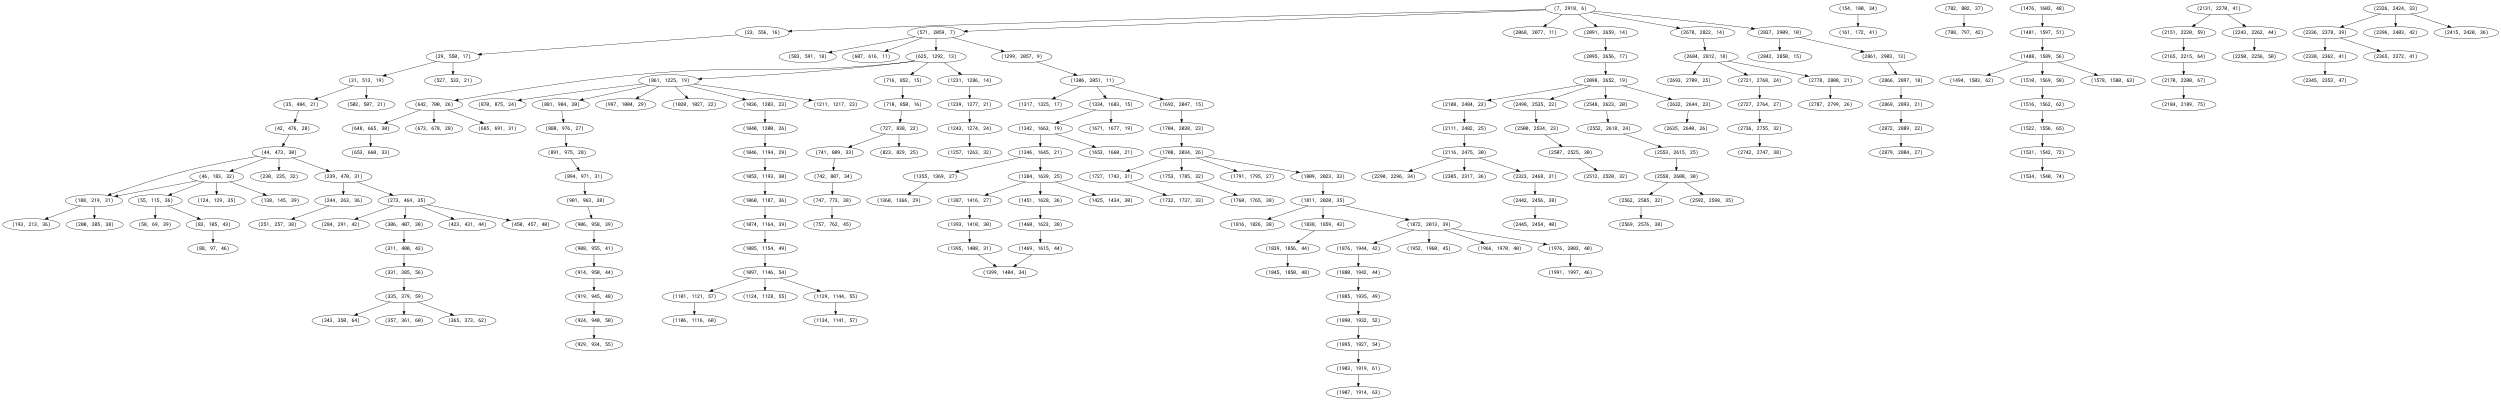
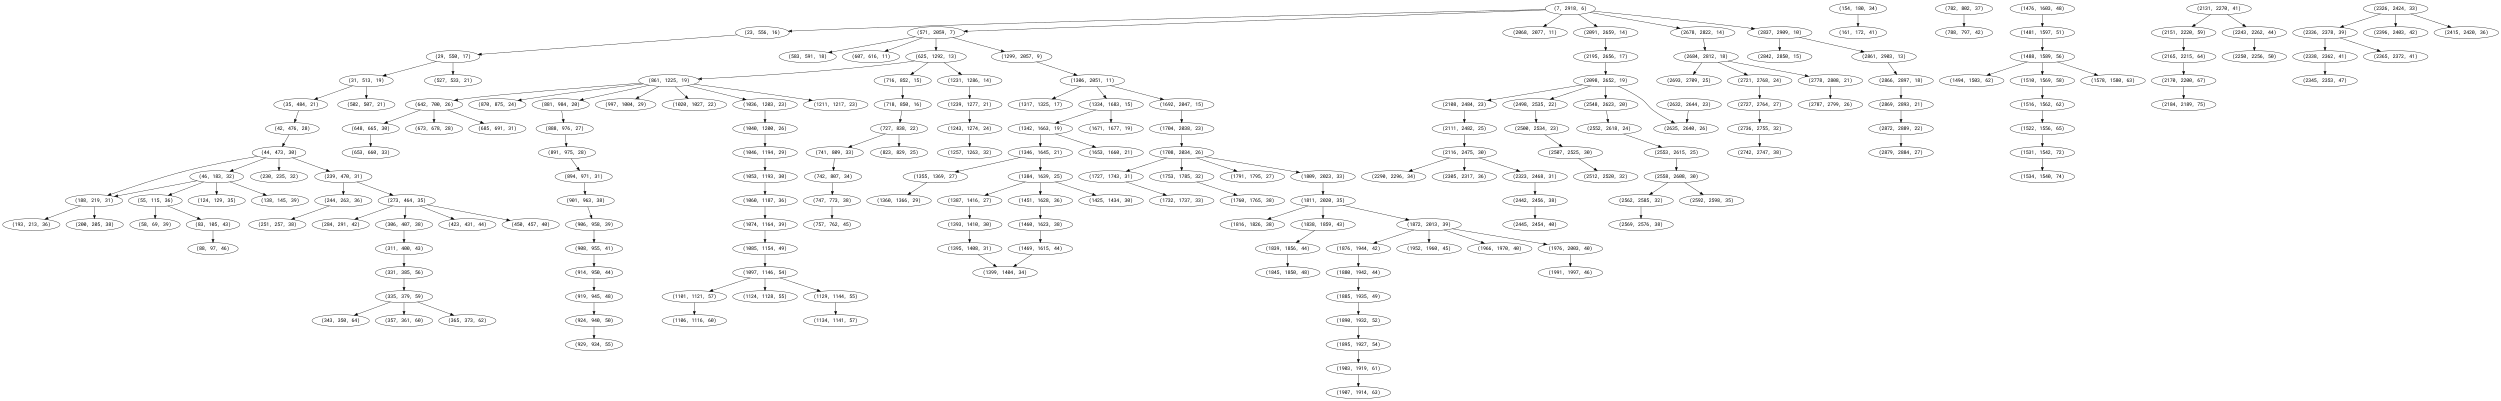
node "(2095, 2656, 17)": label "(2095, 2656, 17)" -> "(2195, 2656, 17)"
edge "(625, 1292, 13)" -> "(642, 700, 26)": now "(861, 1225, 19)" -> "(642, 700, 26)"
edge "(2098, 2652, 19)" -> "(2632, 2644, 23)": now "(2098, 2652, 19)" -> "(2635, 2640, 26)"
